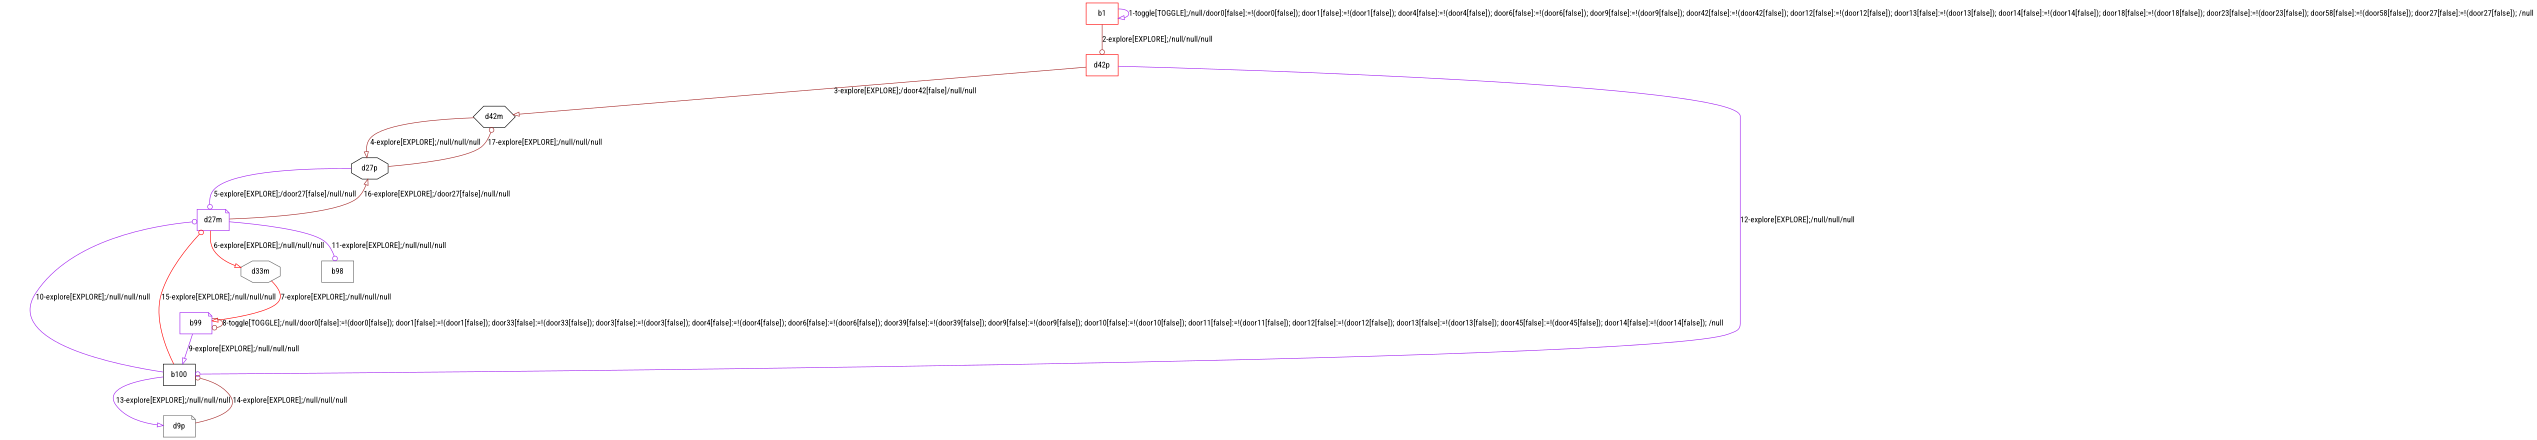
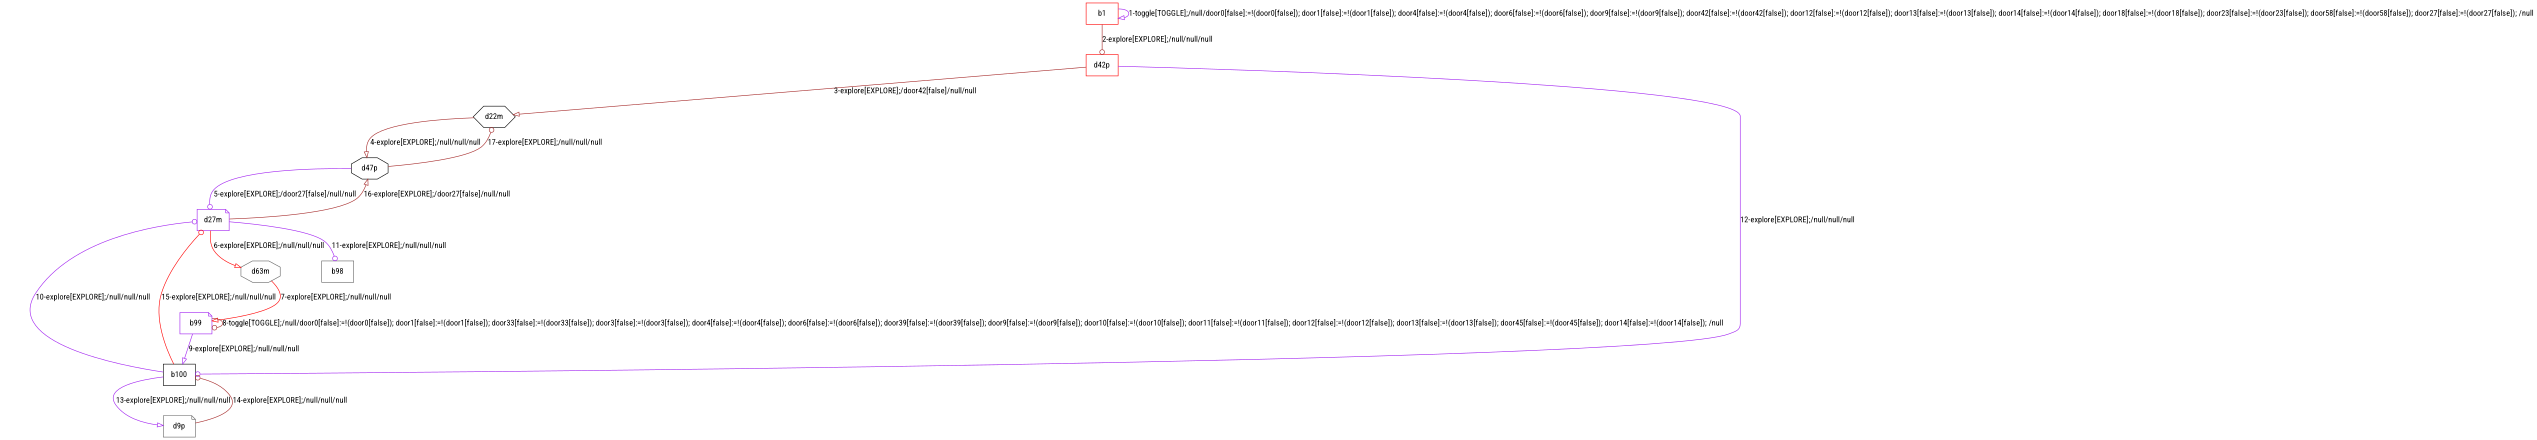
node "d42m": label "d42m" -> "d22m"
node "d27p": label "d27p" -> "d47p"
node "d33m": label "d33m" -> "d63m"
